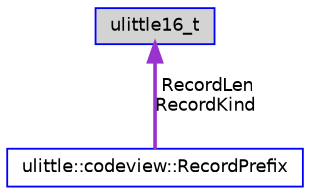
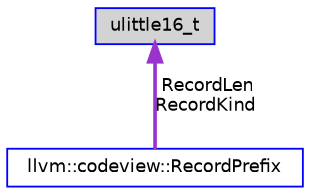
node "ulittle::codeview::RecordPrefix": label "ulittle::codeview::RecordPrefix" -> "llvm::codeview::RecordPrefix"
